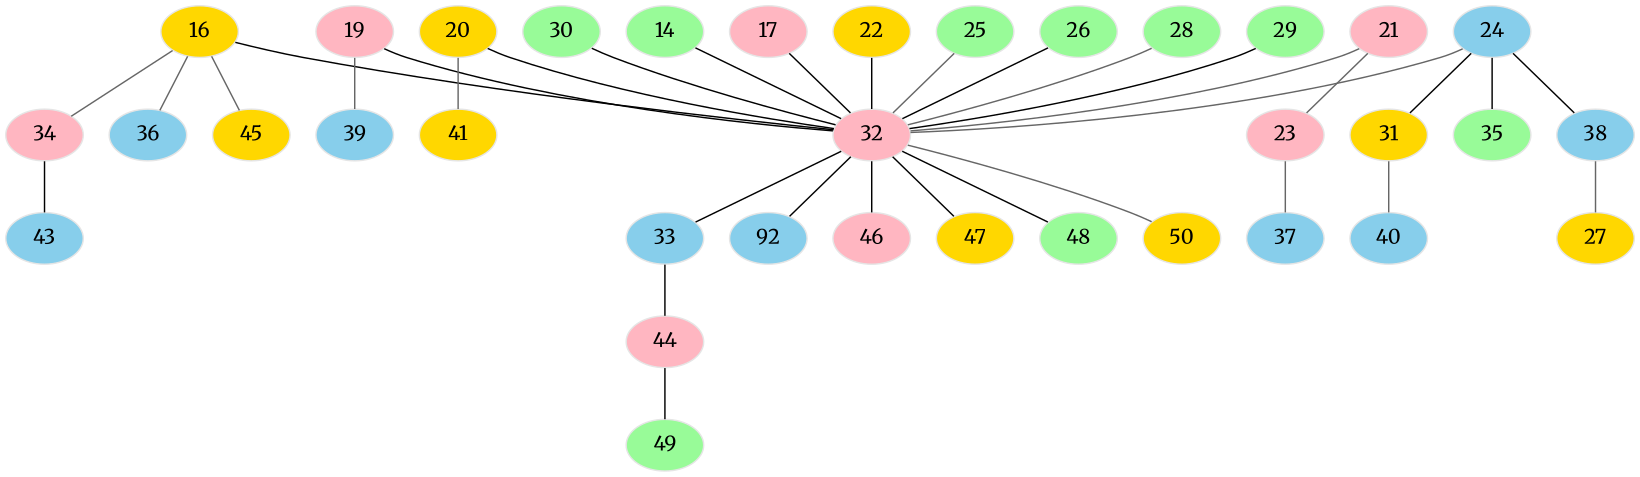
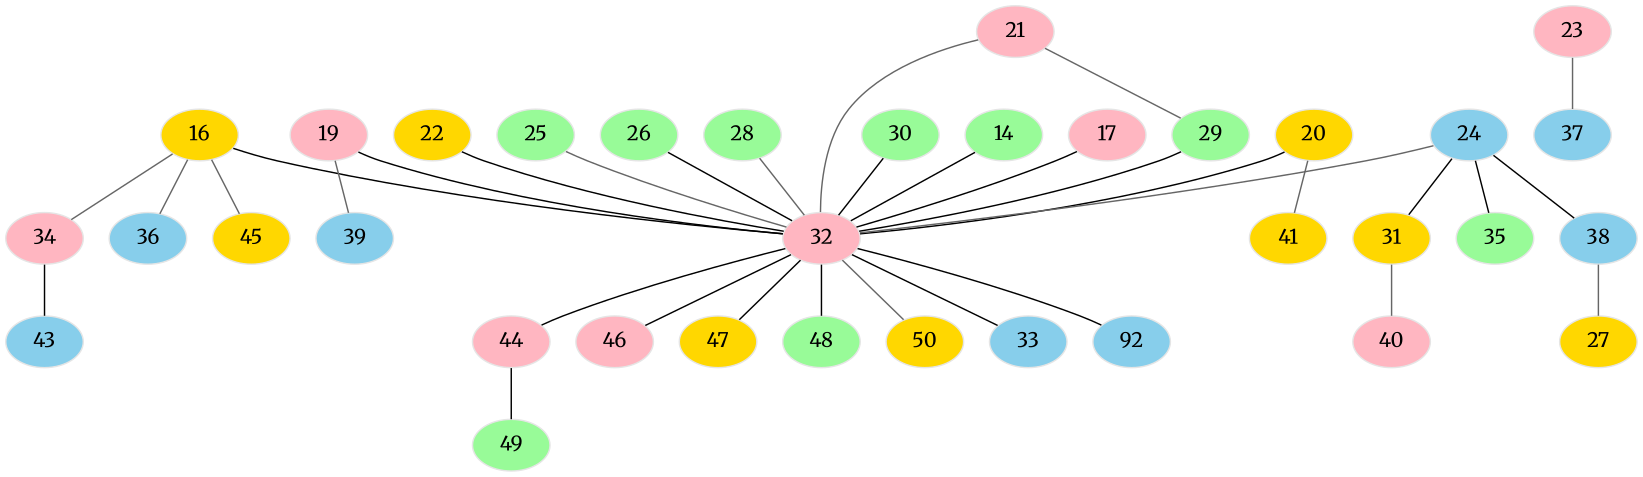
edge "21" -- "23": now "21" -- "29"
node "40": fillcolor skyblue -> lightpink
edge "33" -- "44": now "32" -- "44"
